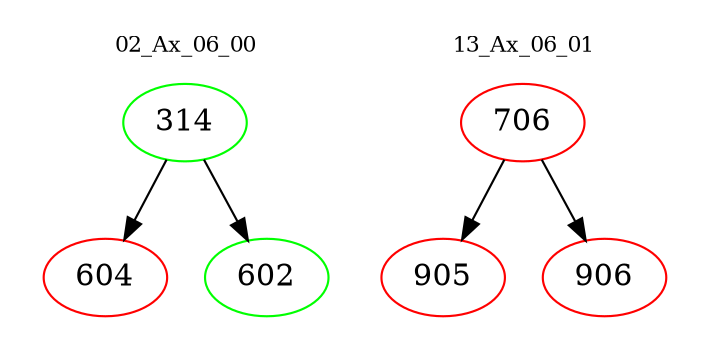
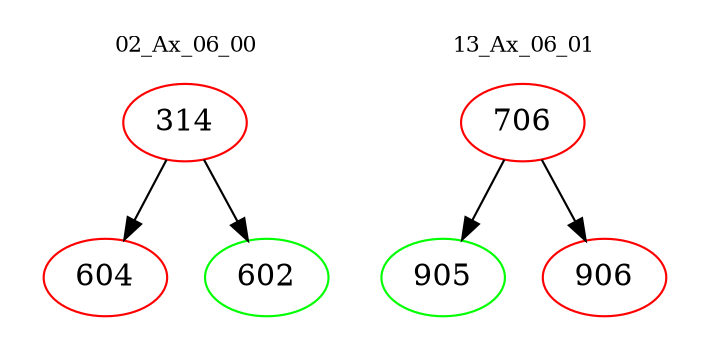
node "314": color green -> red
node "905": color red -> green
